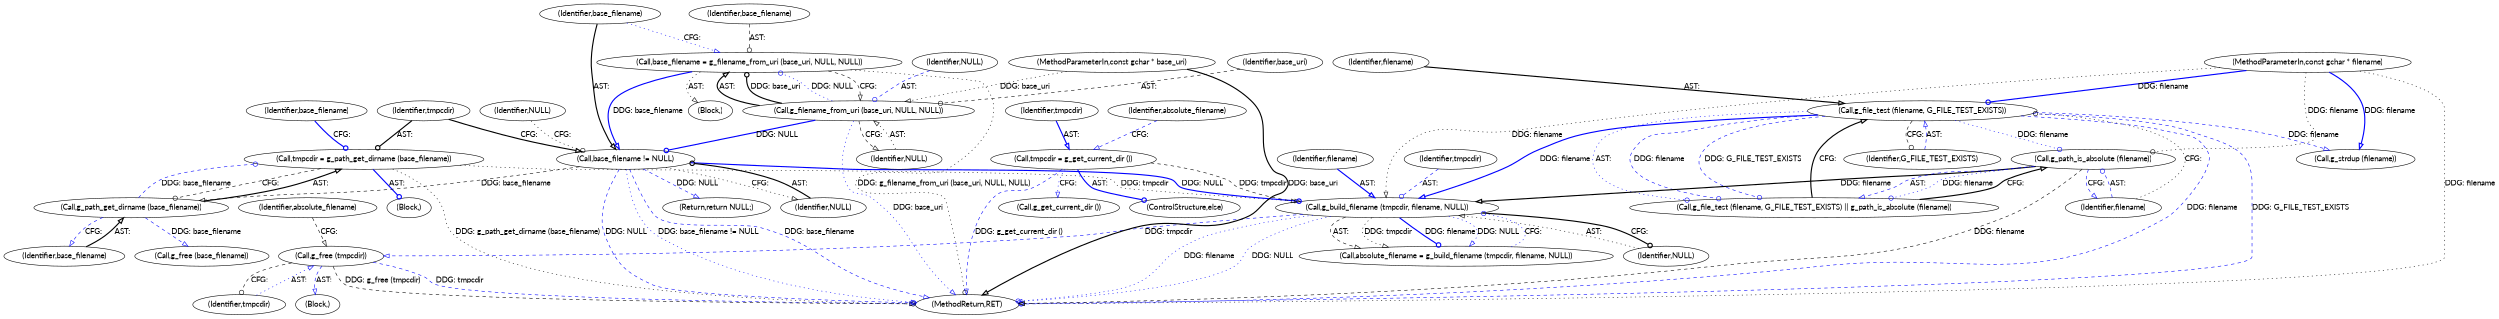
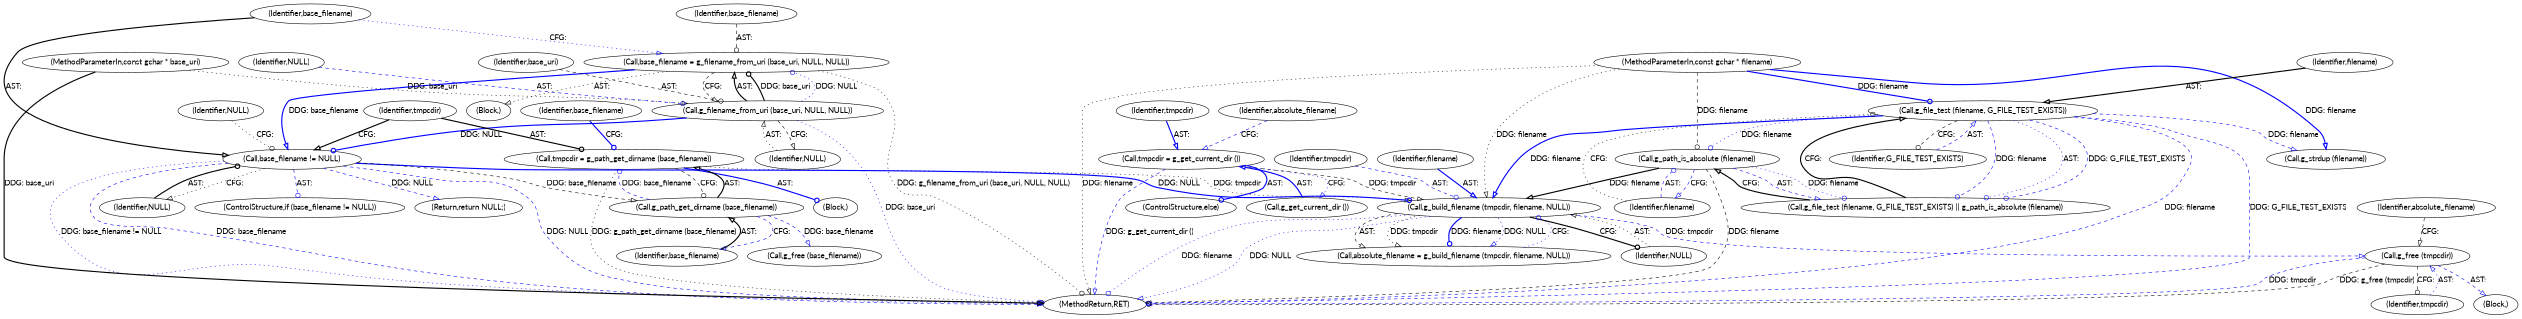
edge "(MethodParameterIn,const gchar * filename)" -> "(Call,g_path_is_absolute (filename))": style dotted -> dashed
edge "(Call,g_get_current_dir ())" -> "(Call,tmpcdir = g_get_current_dir ())": added, label "AST:"
node "(ControlStructure,if (base_filename != NULL))": added
edge "(Call,tmpcdir = g_path_get_dirname (base_filename))" -> "(MethodReturn,RET)": arrowhead onormal -> odot
